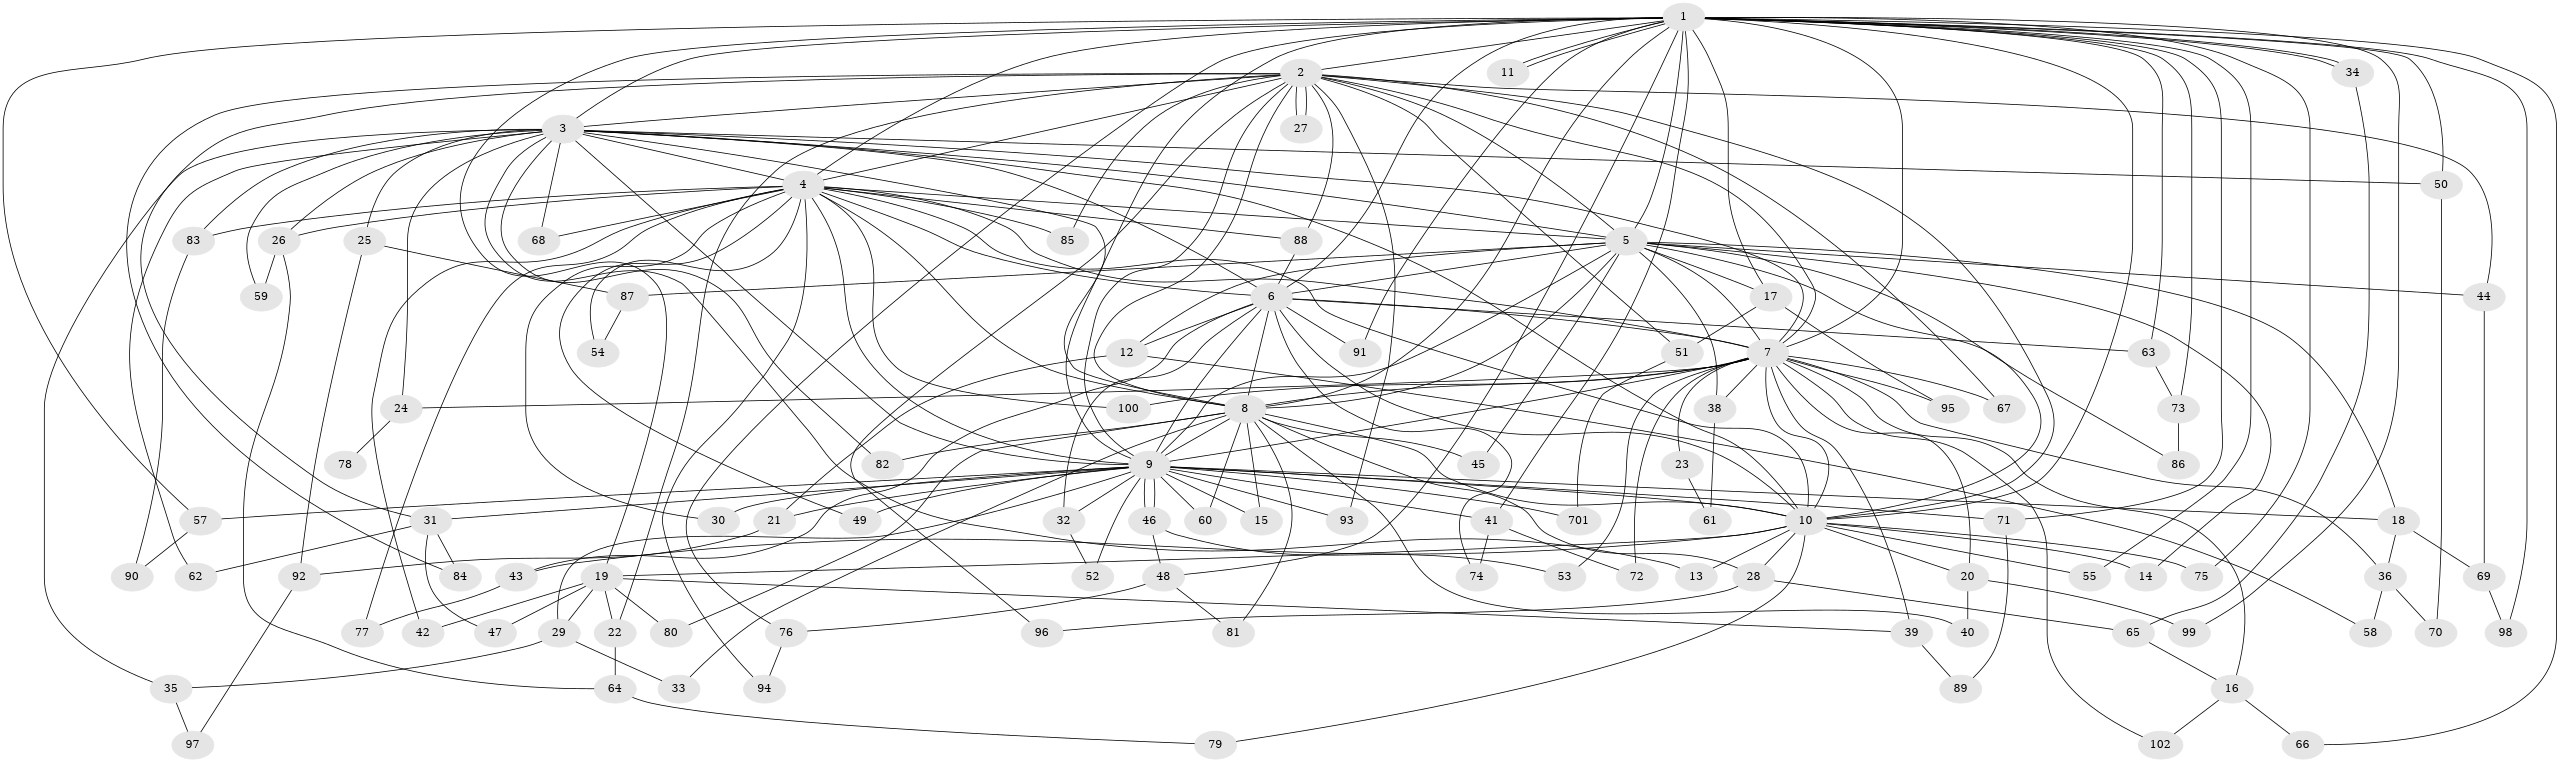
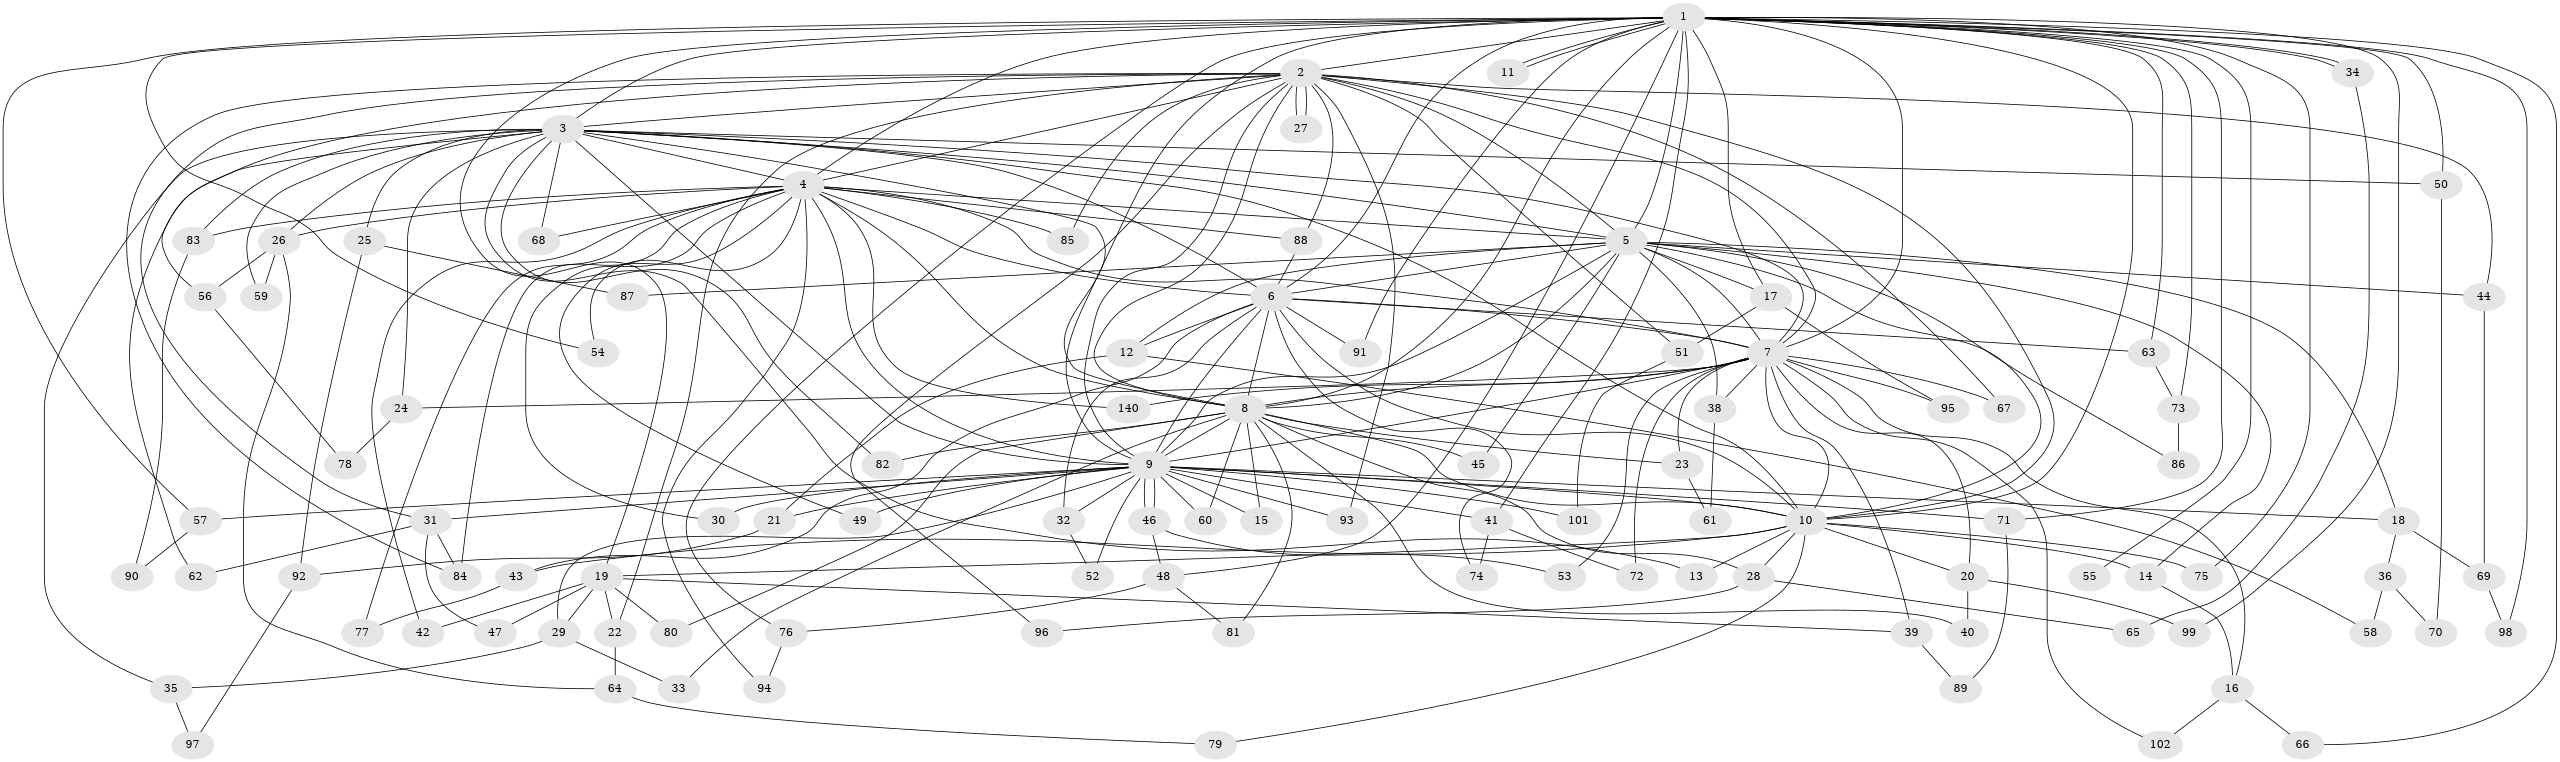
node "56": added
edge "4" -- "10": now "4" -- "84"
edge "87" -- "54": now "1" -- "54"
node "100": label "100" -> "140"
edge "8" -- "23": added
edge "7" -- "36": removed
node "701": label "701" -> "101"
edge "10" -- "55": removed
edge "65" -- "16": now "14" -- "16"
